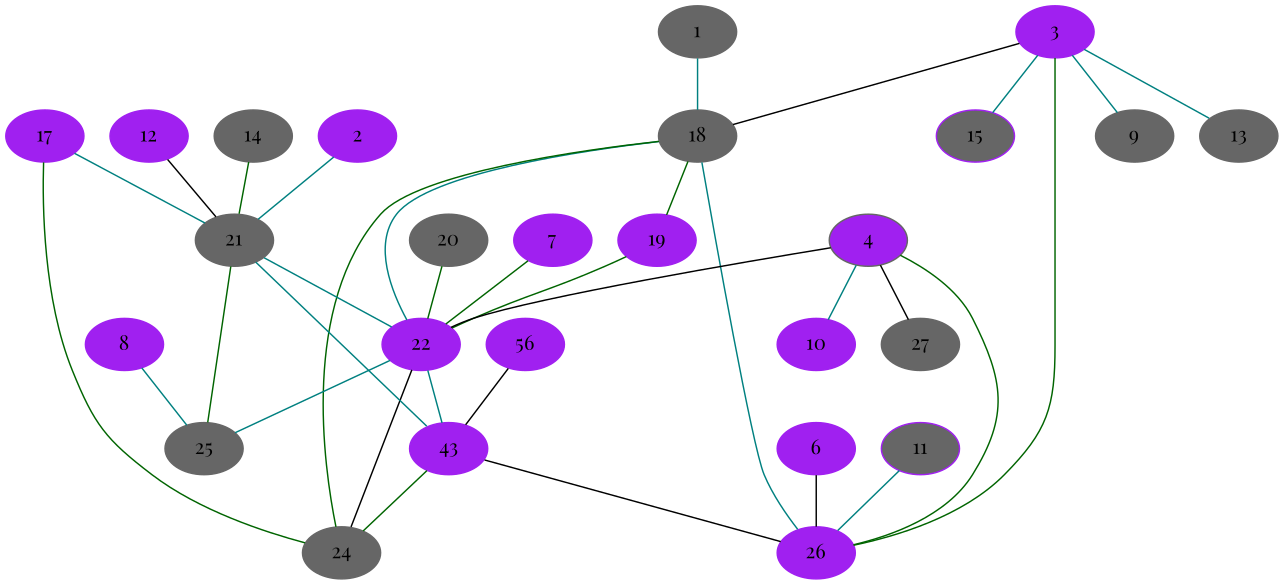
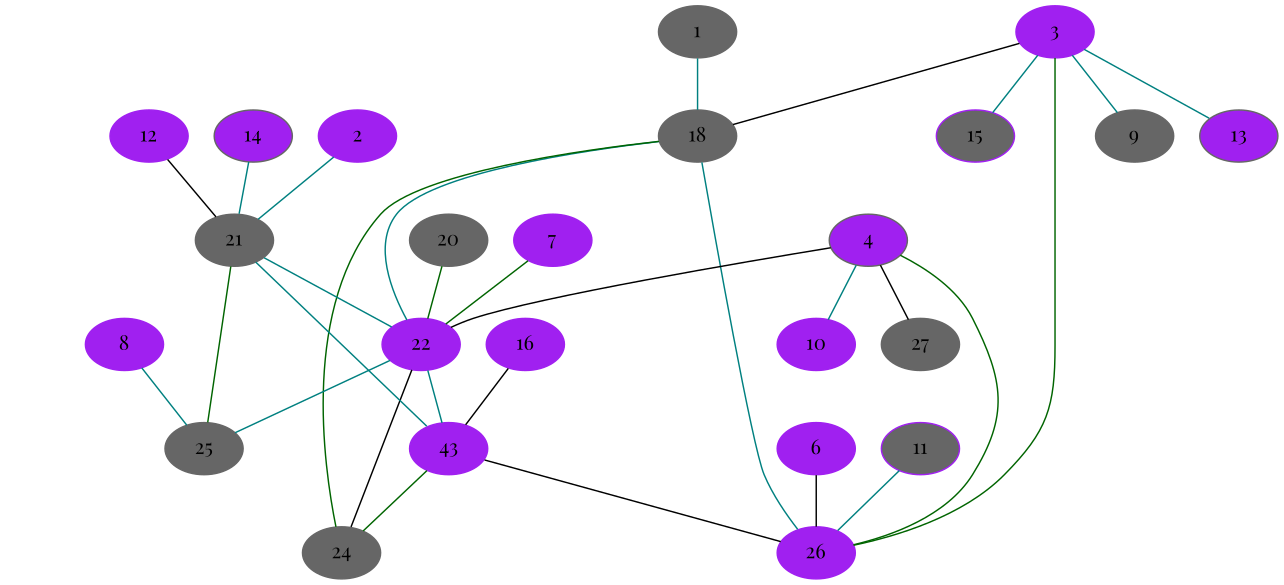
node "17": removed
node "14": fillcolor gray40 -> purple
node "13": fillcolor gray40 -> purple
edge "14" -- "21": color darkgreen -> teal
node "19": removed
node "56": label "56" -> "16"
